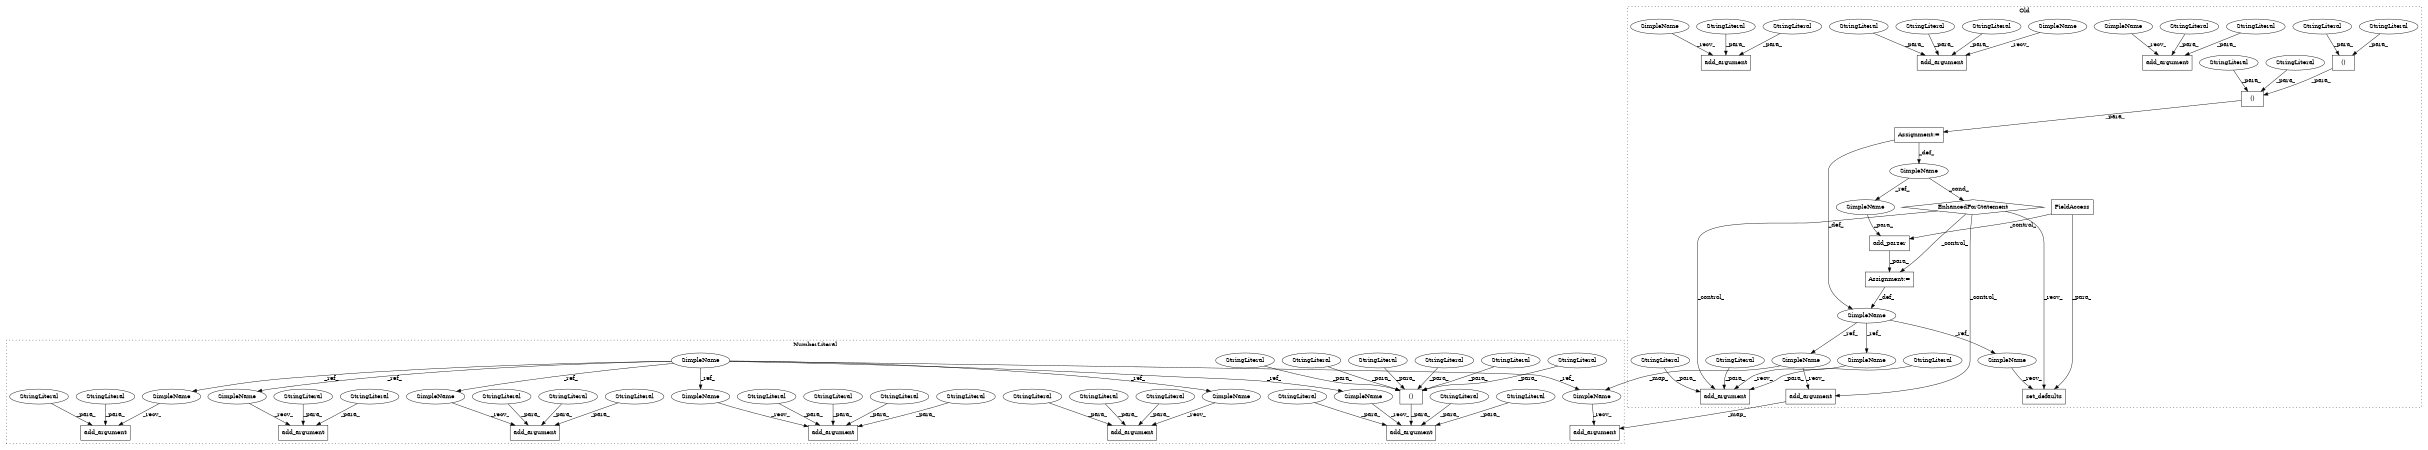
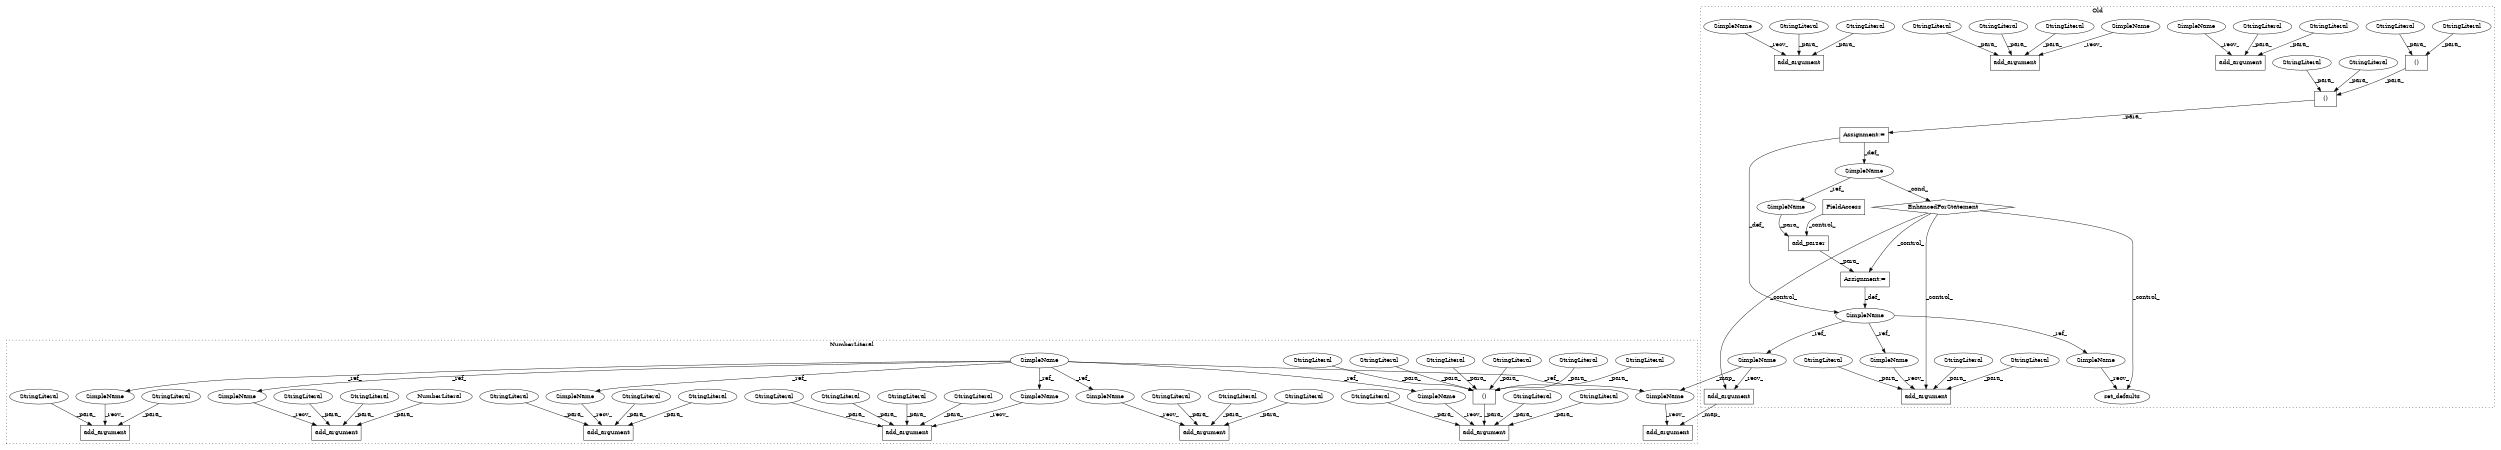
edge "EnhancedForStatement" -> "set_defaults": label "_recv_" -> "_control_"
edge "FieldAccess" -> "set_defaults": removed, label "_para_"
node "NumberLiteral": added
node "set_defaults": shape box -> ellipse
